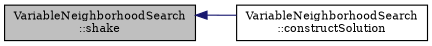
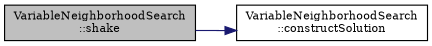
edge "VariableNeighborhoodSearch ::constructSolution" -> "VariableNeighborhoodSearch ::shake": reversed
